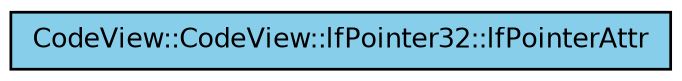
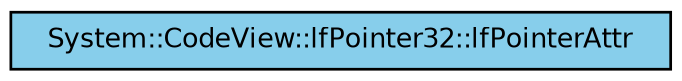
node "CodeView::CodeView::lfPointer32::lfPointerAttr": label "CodeView::CodeView::lfPointer32::lfPointerAttr" -> "System::CodeView::lfPointer32::lfPointerAttr"
